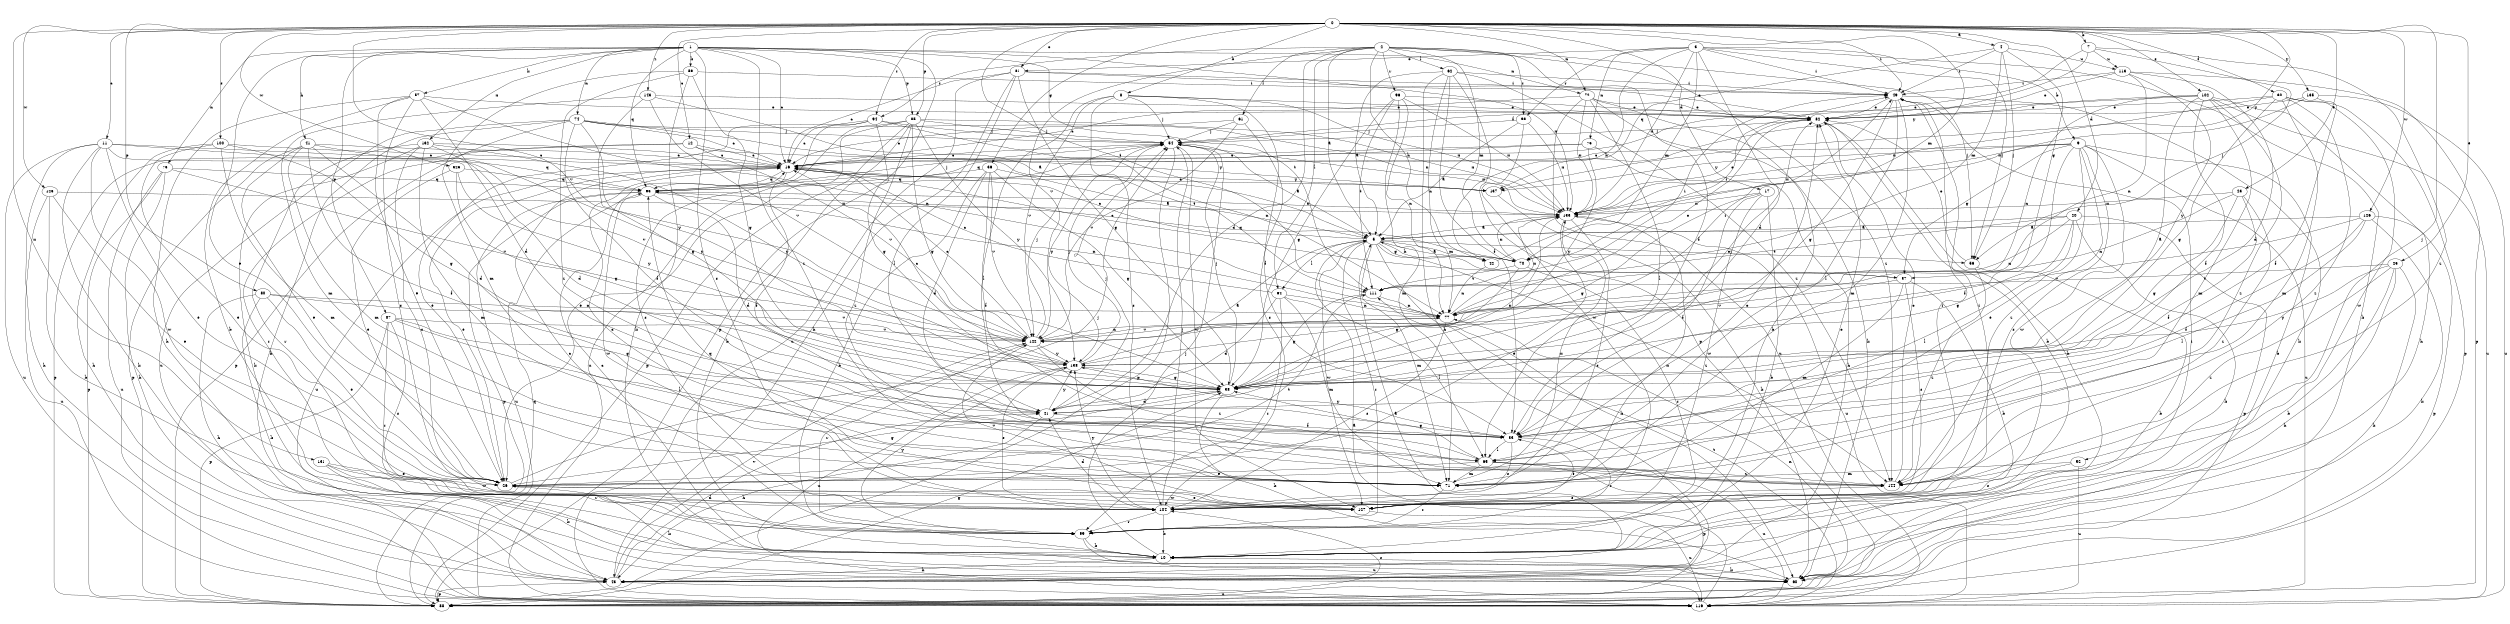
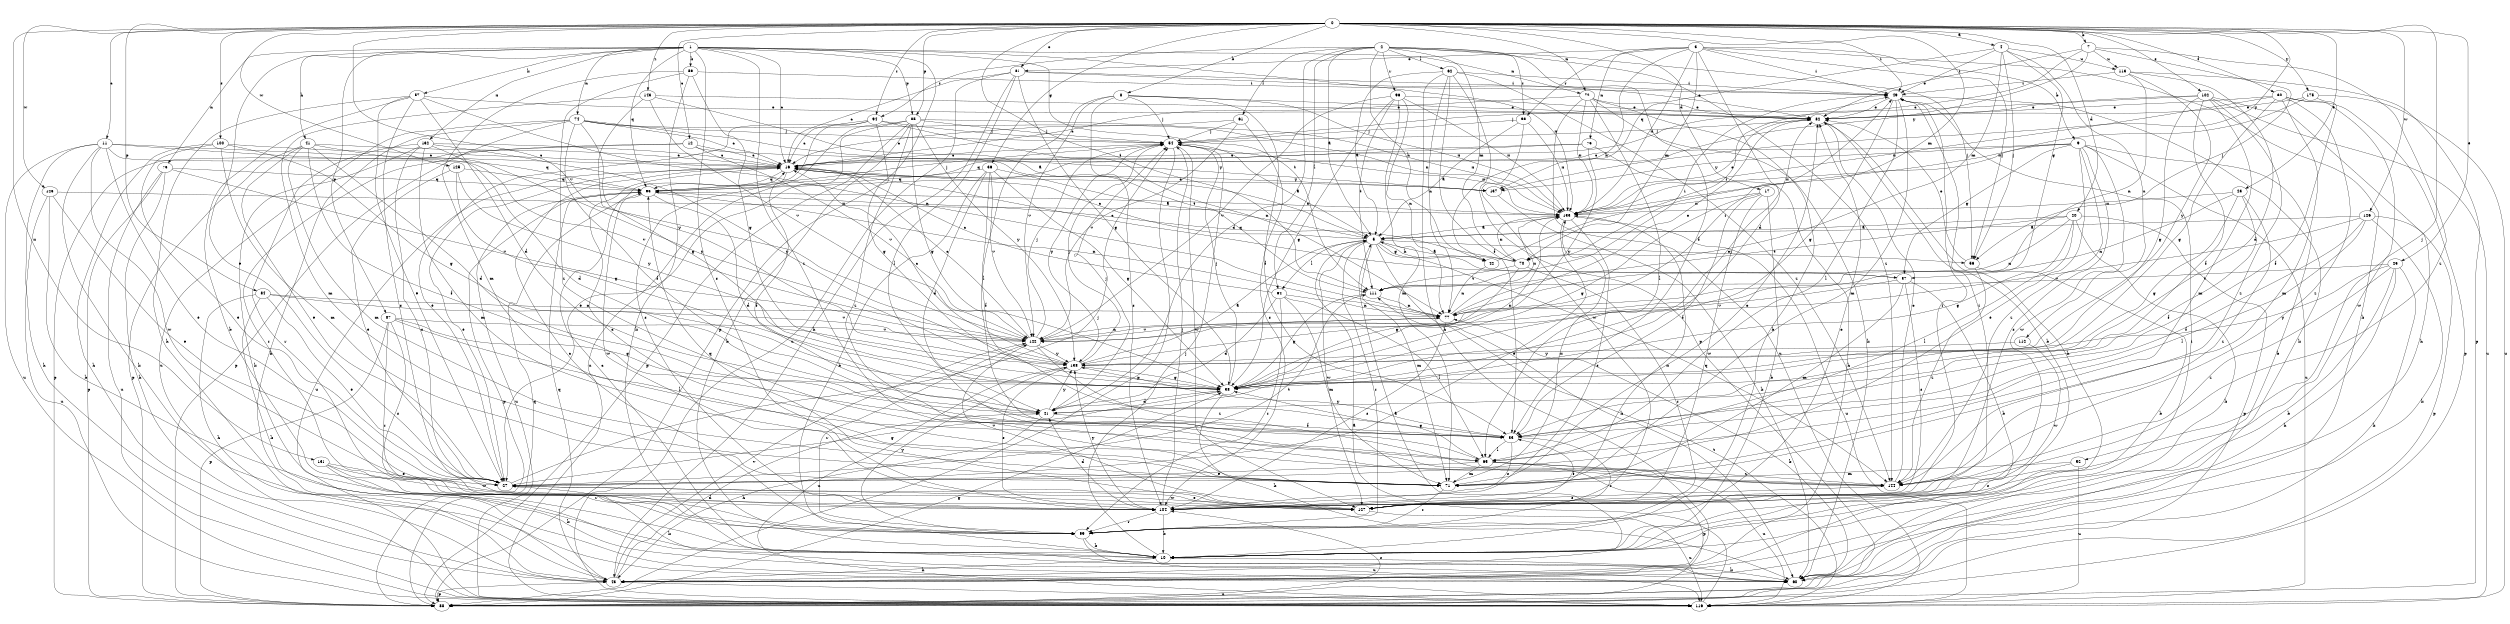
edge "2" -> "122": now "96" -> "122"
node "135": label "135" -> "175"
edge "113" -> "82": now "7" -> "82"
edge "102" -> "54": label "f" -> "j"
node "325": label "325" -> "125"
edge "102" -> "38": label "a" -> "g"
edge "5" -> "70": removed, label "m"
edge "102" -> "77": removed, label "n"
node "80": label "80" -> "84"
edge "9" -> "33": removed, label "f"
node "112": added
edge "5" -> "144": label "z" -> "q"
edge "43" -> "93": added, label "q"
edge "88" -> "77": label "n" -> "b"
node "26": label "26" -> "27"
